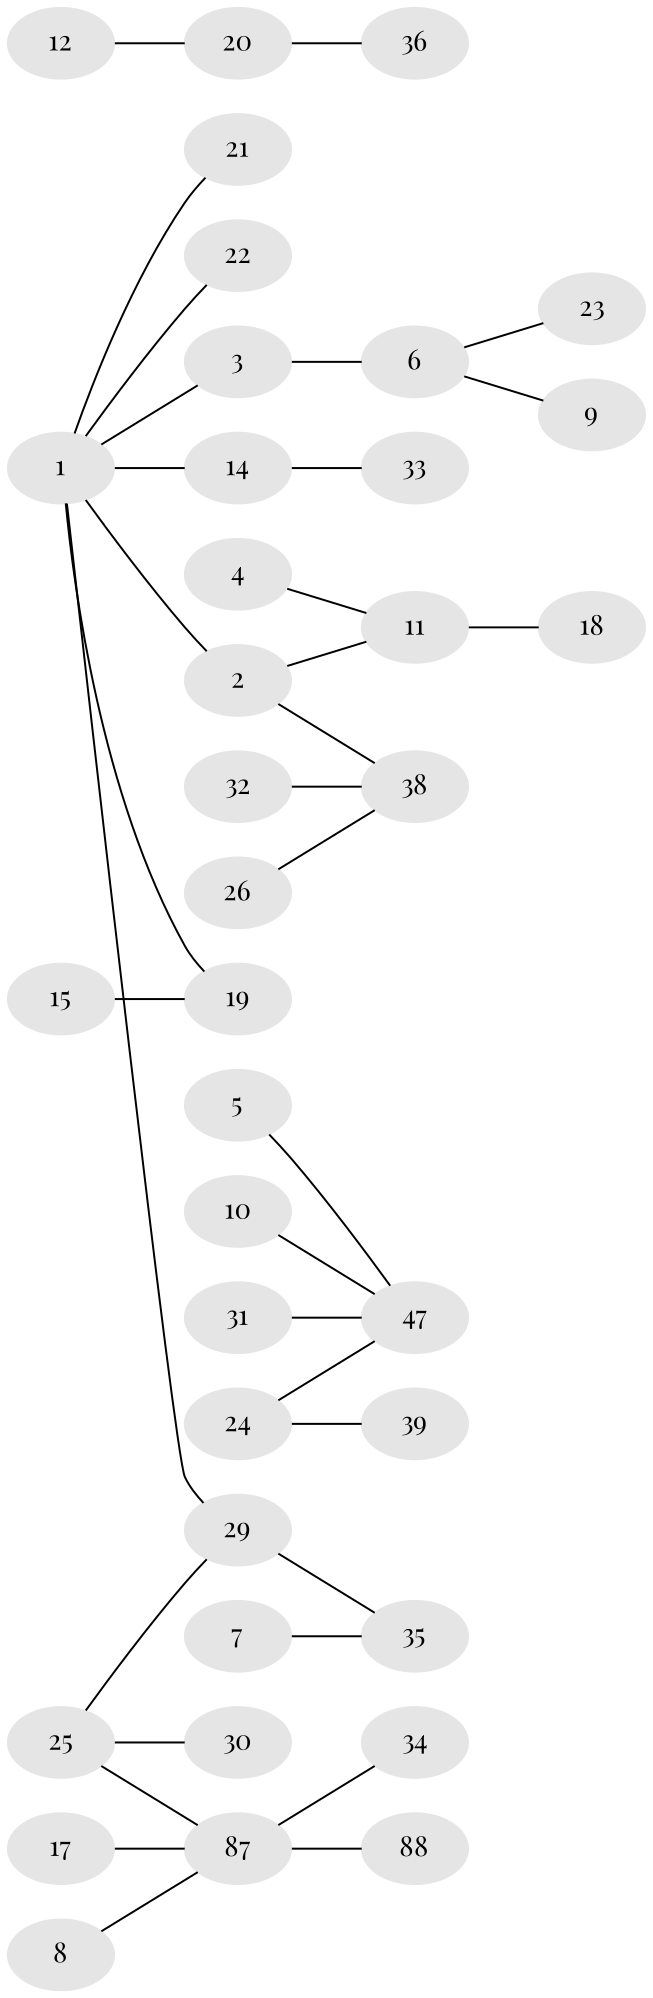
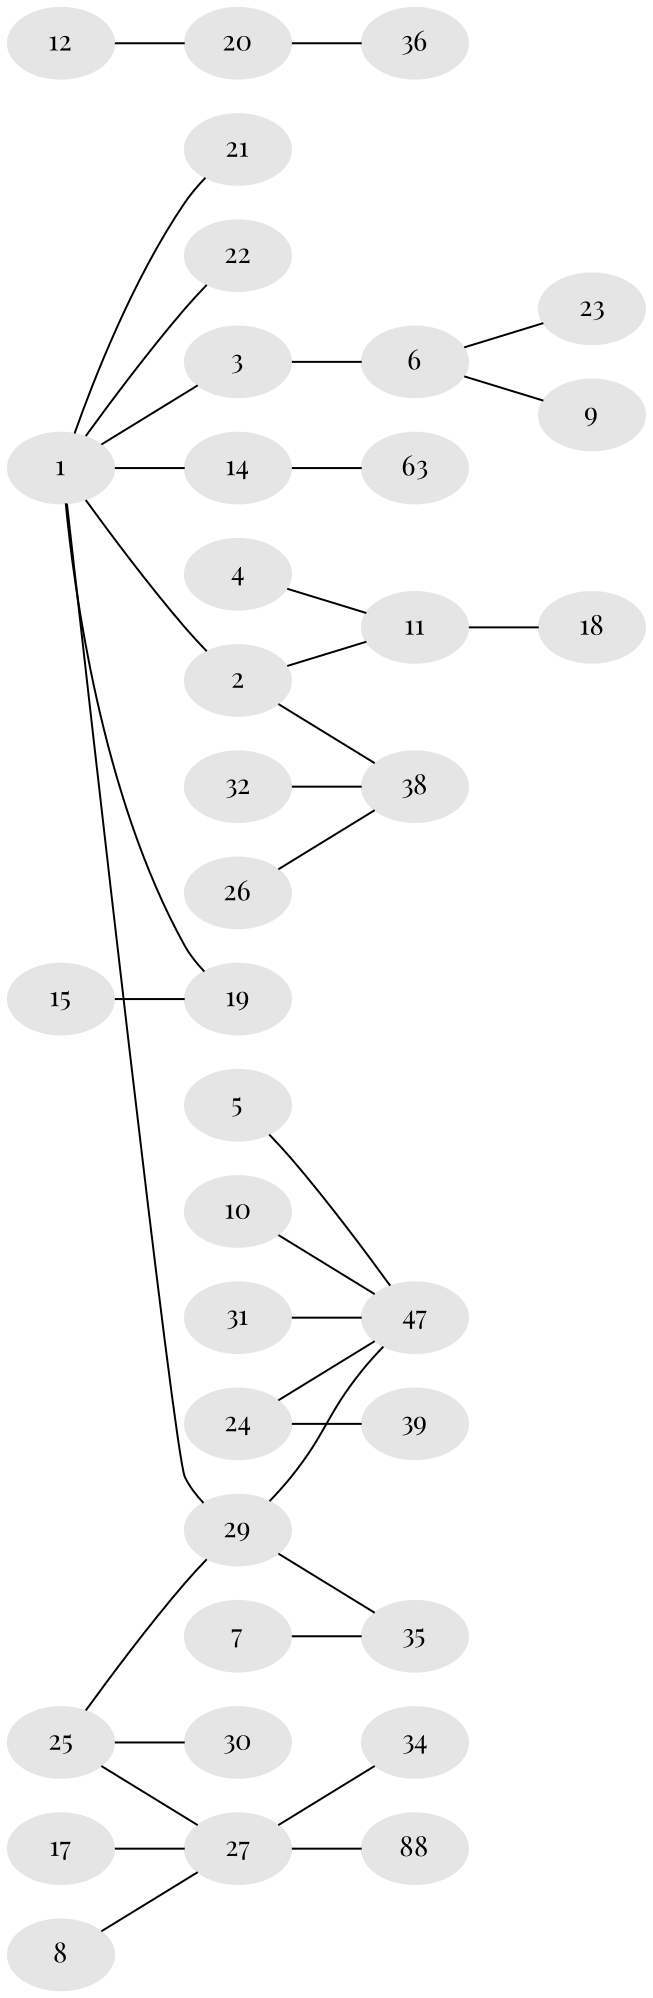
node "33": label "33" -> "63"
edge "47" -- "29": added
node "87": label "87" -> "27"
